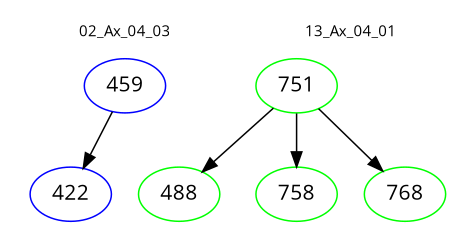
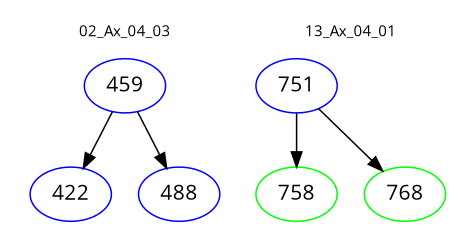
node "751": color green -> blue
edge "751" -> "488": now "459" -> "488"
node "488": color green -> blue
